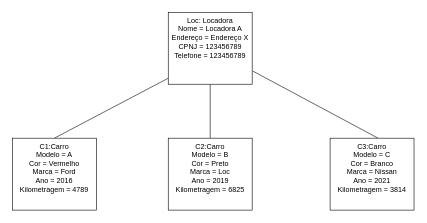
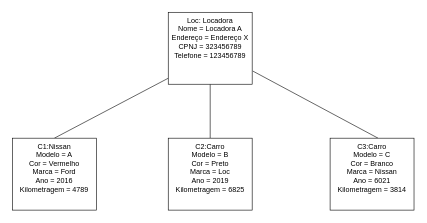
node "Loc: Locadora Nome = Locadora A Endereço = Endereço X CPNJ = 123456789 Telefone = 123456789": label "Loc: Locadora Nome = Locadora A Endereço = Endereço X CPNJ = 123456789 Telefone = 123456789" -> "Loc: Locadora Nome = Locadora A Endereço = Endereço X CPNJ = 323456789 Telefone = 123456789"
node "C1:Carro Modelo = A Cor = Vermelho Marca = Ford Ano = 2016 Kilometragem = 4789": label "C1:Carro Modelo = A Cor = Vermelho Marca = Ford Ano = 2016 Kilometragem = 4789" -> "C1:Nissan Modelo = A Cor = Vermelho Marca = Ford Ano = 2016 Kilometragem = 4789"
node "C3:Carro Modelo = C Cor = Branco Marca = Nissan Ano = 2021 Kilometragem = 3814": label "C3:Carro Modelo = C Cor = Branco Marca = Nissan Ano = 2021 Kilometragem = 3814" -> "C3:Carro Modelo = C Cor = Branco Marca = Nissan Ano = 6021 Kilometragem = 3814"
